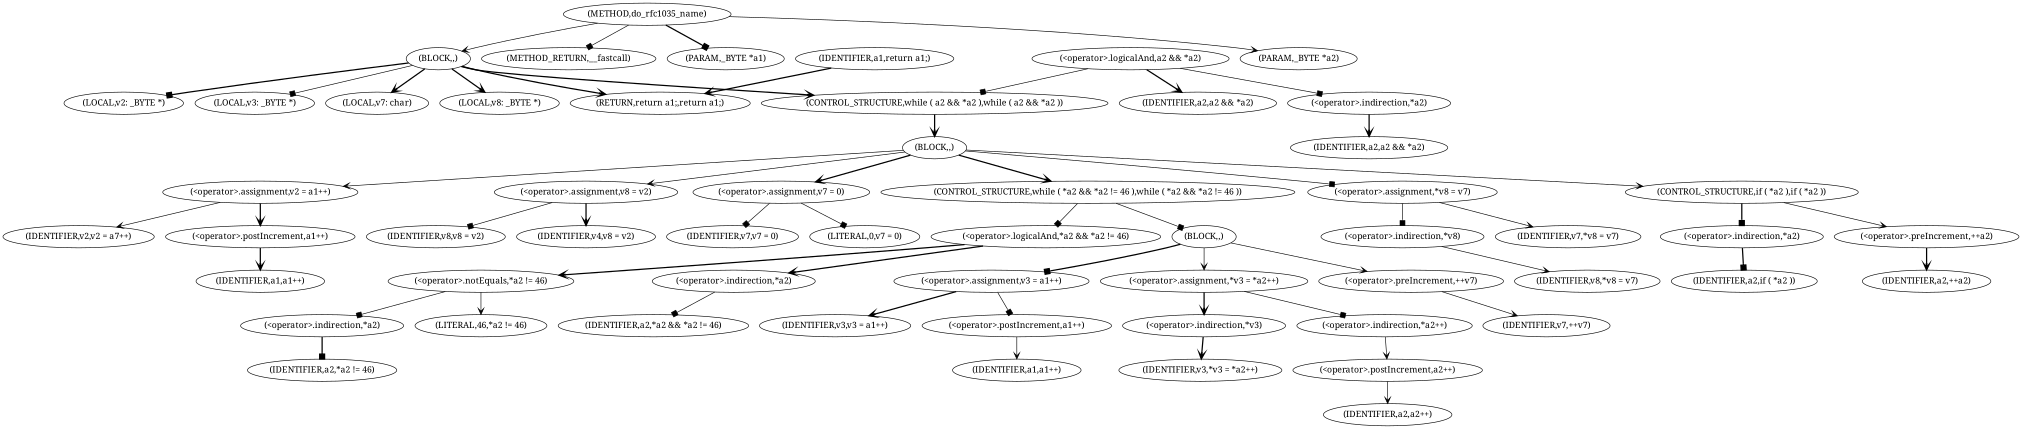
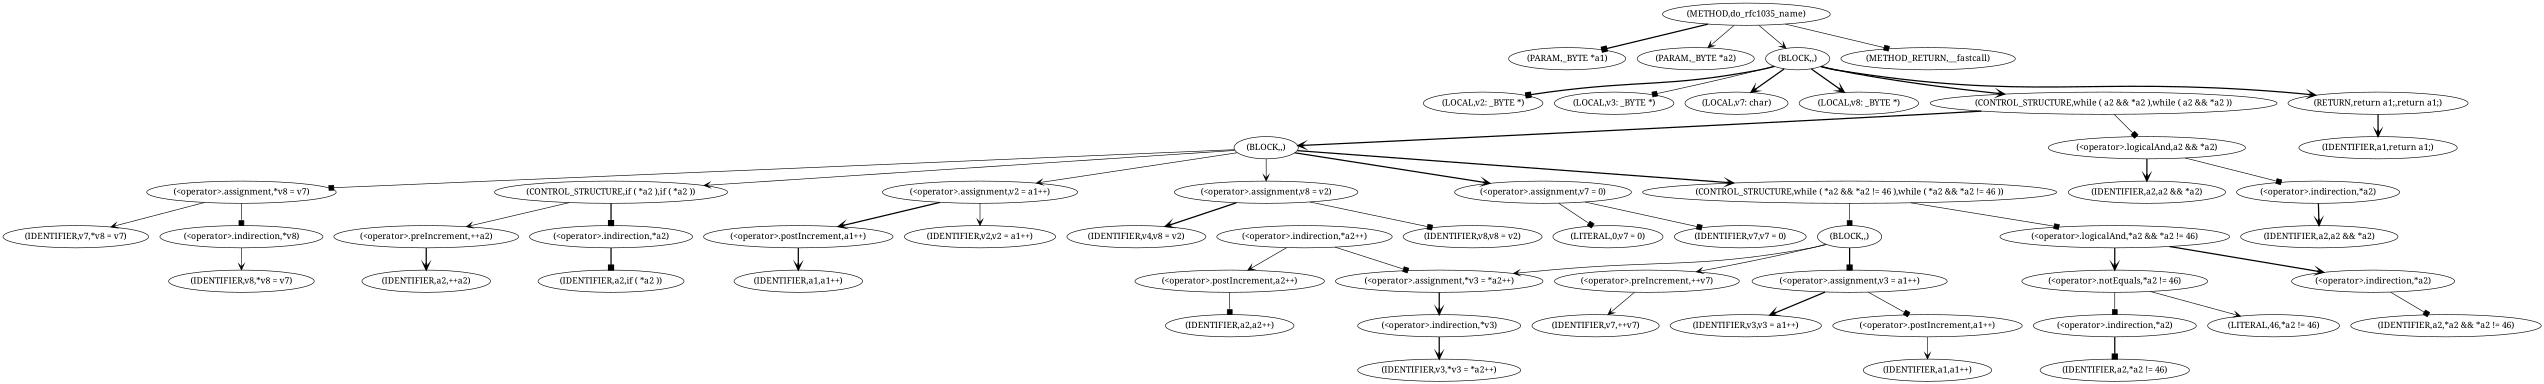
edge "(IDENTIFIER,a1,return a1;)" -> "(RETURN,return a1;,return a1;)": reversed
edge "(<operator>.logicalAnd,a2 && *a2)" -> "(CONTROL_STRUCTURE,while ( a2 && *a2 ),while ( a2 && *a2 ))": reversed
node "(IDENTIFIER,v2,v2 = a7++)": label "(IDENTIFIER,v2,v2 = a7++)" -> "(IDENTIFIER,v2,v2 = a1++)"
edge "(<operator>.assignment,*v3 = *a2++)" -> "(<operator>.indirection,*a2++)": reversed
edge "(<operator>.postIncrement,a2++)" -> "(IDENTIFIER,a2,a2++)": arrowhead vee -> box
